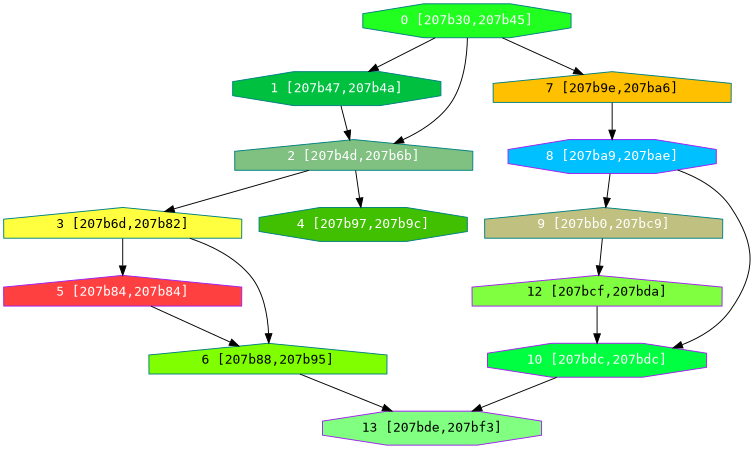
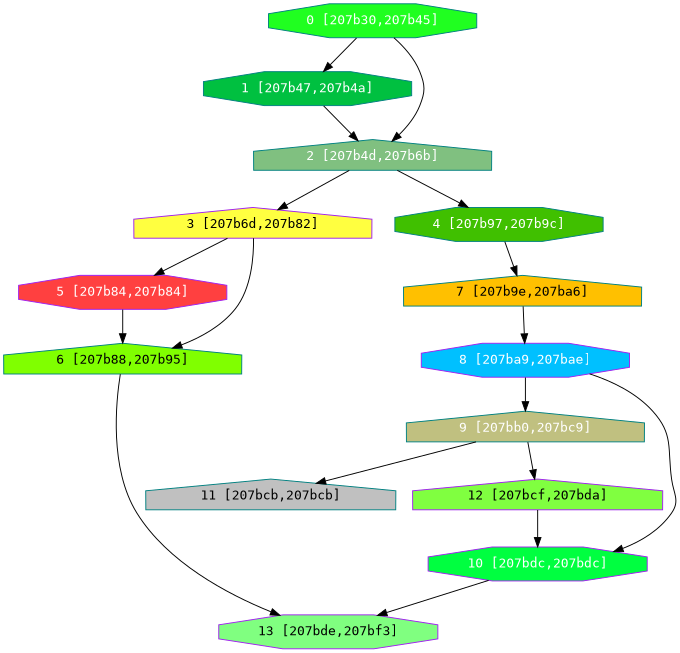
edge "0 [207b30,207b45]" -> "7 [207b9e,207ba6]": now "4 [207b97,207b9c]" -> "7 [207b9e,207ba6]"
node "3 [207b6d,207b82]": color teal -> purple
node "5 [207b84,207b84]": shape house -> octagon
node "11 [207bcb,207bcb]": added
